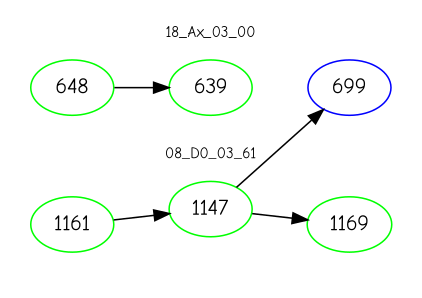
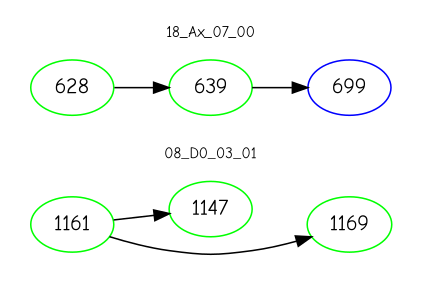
cluster "18_Ax_03_00": label "18_Ax_03_00" -> "18_Ax_07_00"
node "648": label "648" -> "628"
edge "1147" -> "699": now "639" -> "699"
cluster "08_D0_03_61": label "08_D0_03_61" -> "08_D0_03_01"
edge "1147" -> "1169": now "1161" -> "1169"
